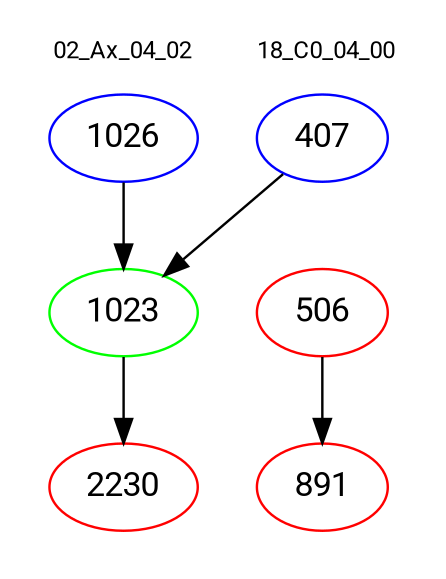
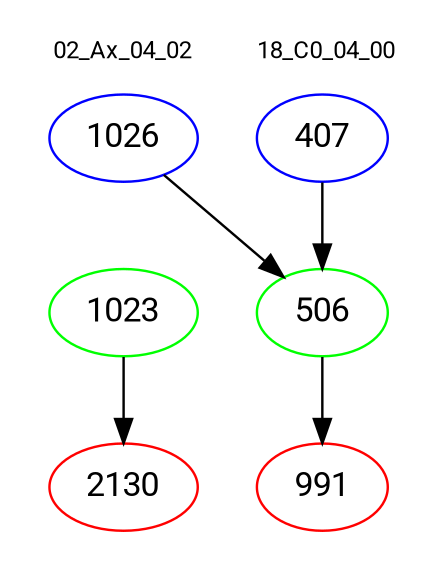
edge "407" -> "1023": now "407" -> "506"
edge "1026" -> "1023": now "1026" -> "506"
node "506": color red -> green
node "2230": label "2230" -> "2130"
node "891": label "891" -> "991"
